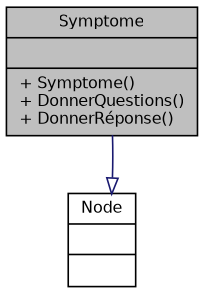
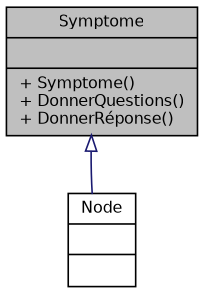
edge "Symptome" -> "Node": reversed
